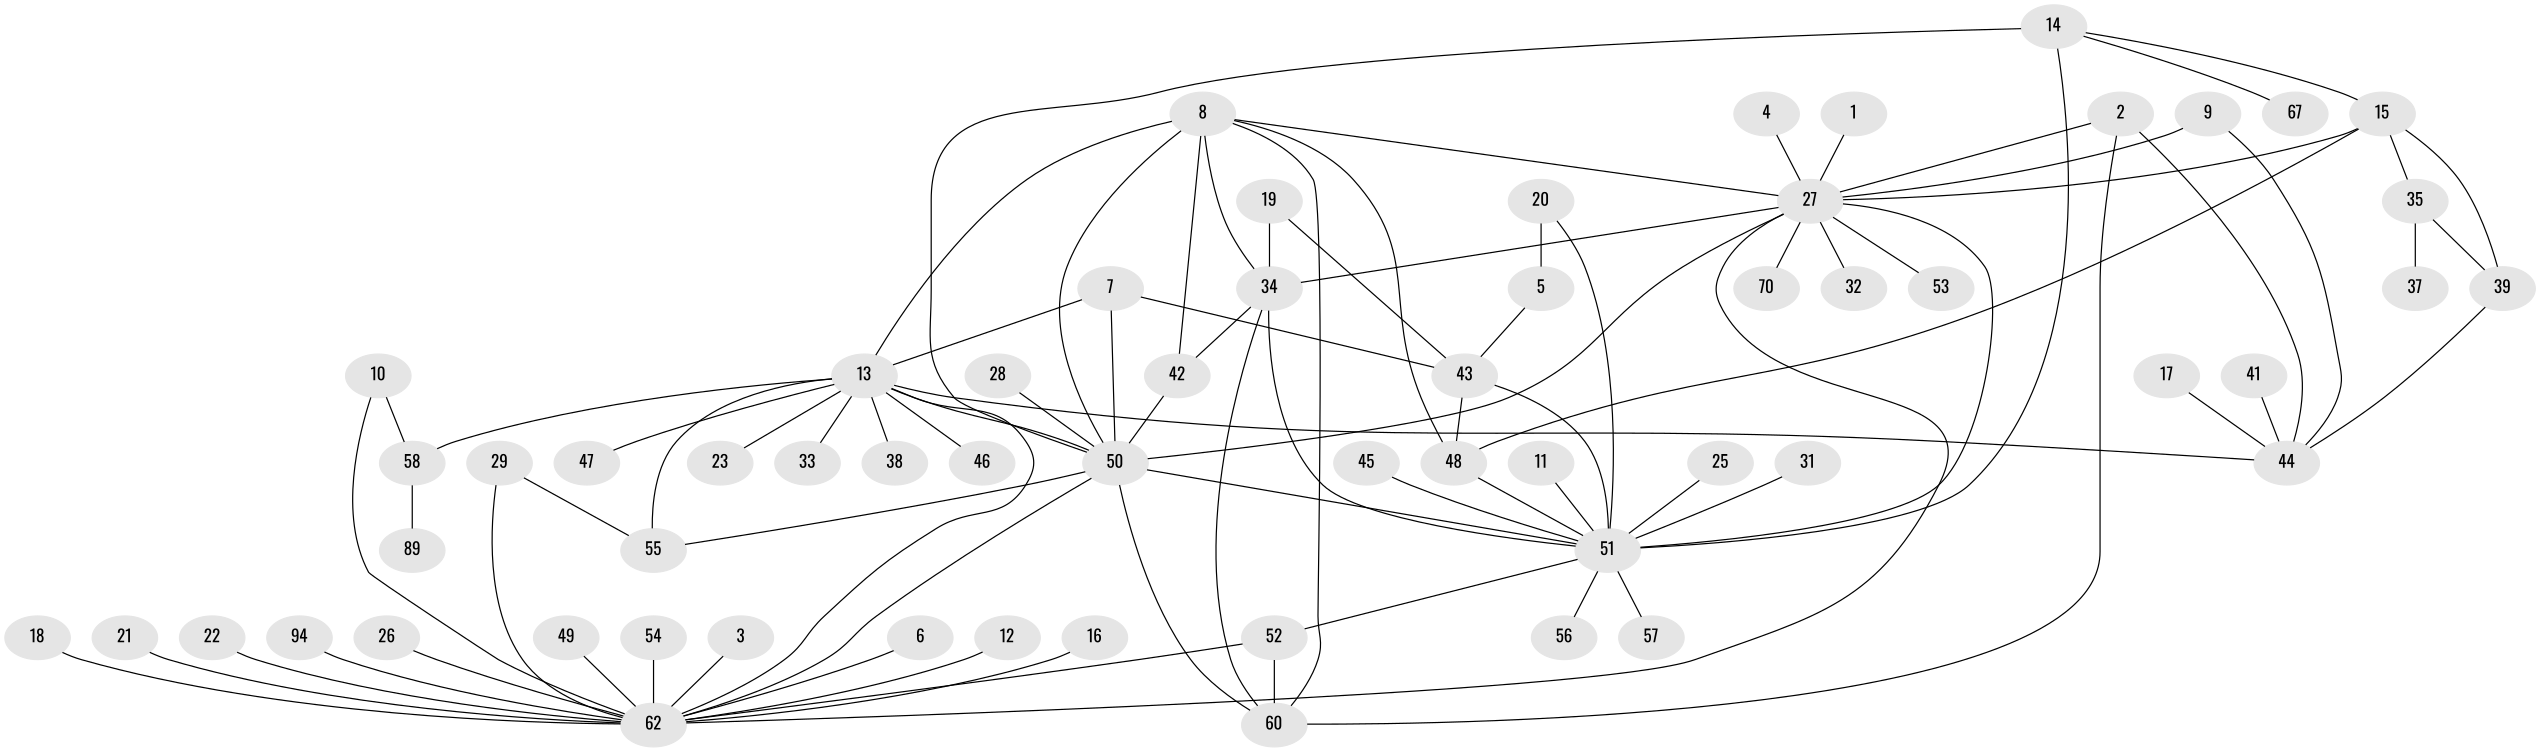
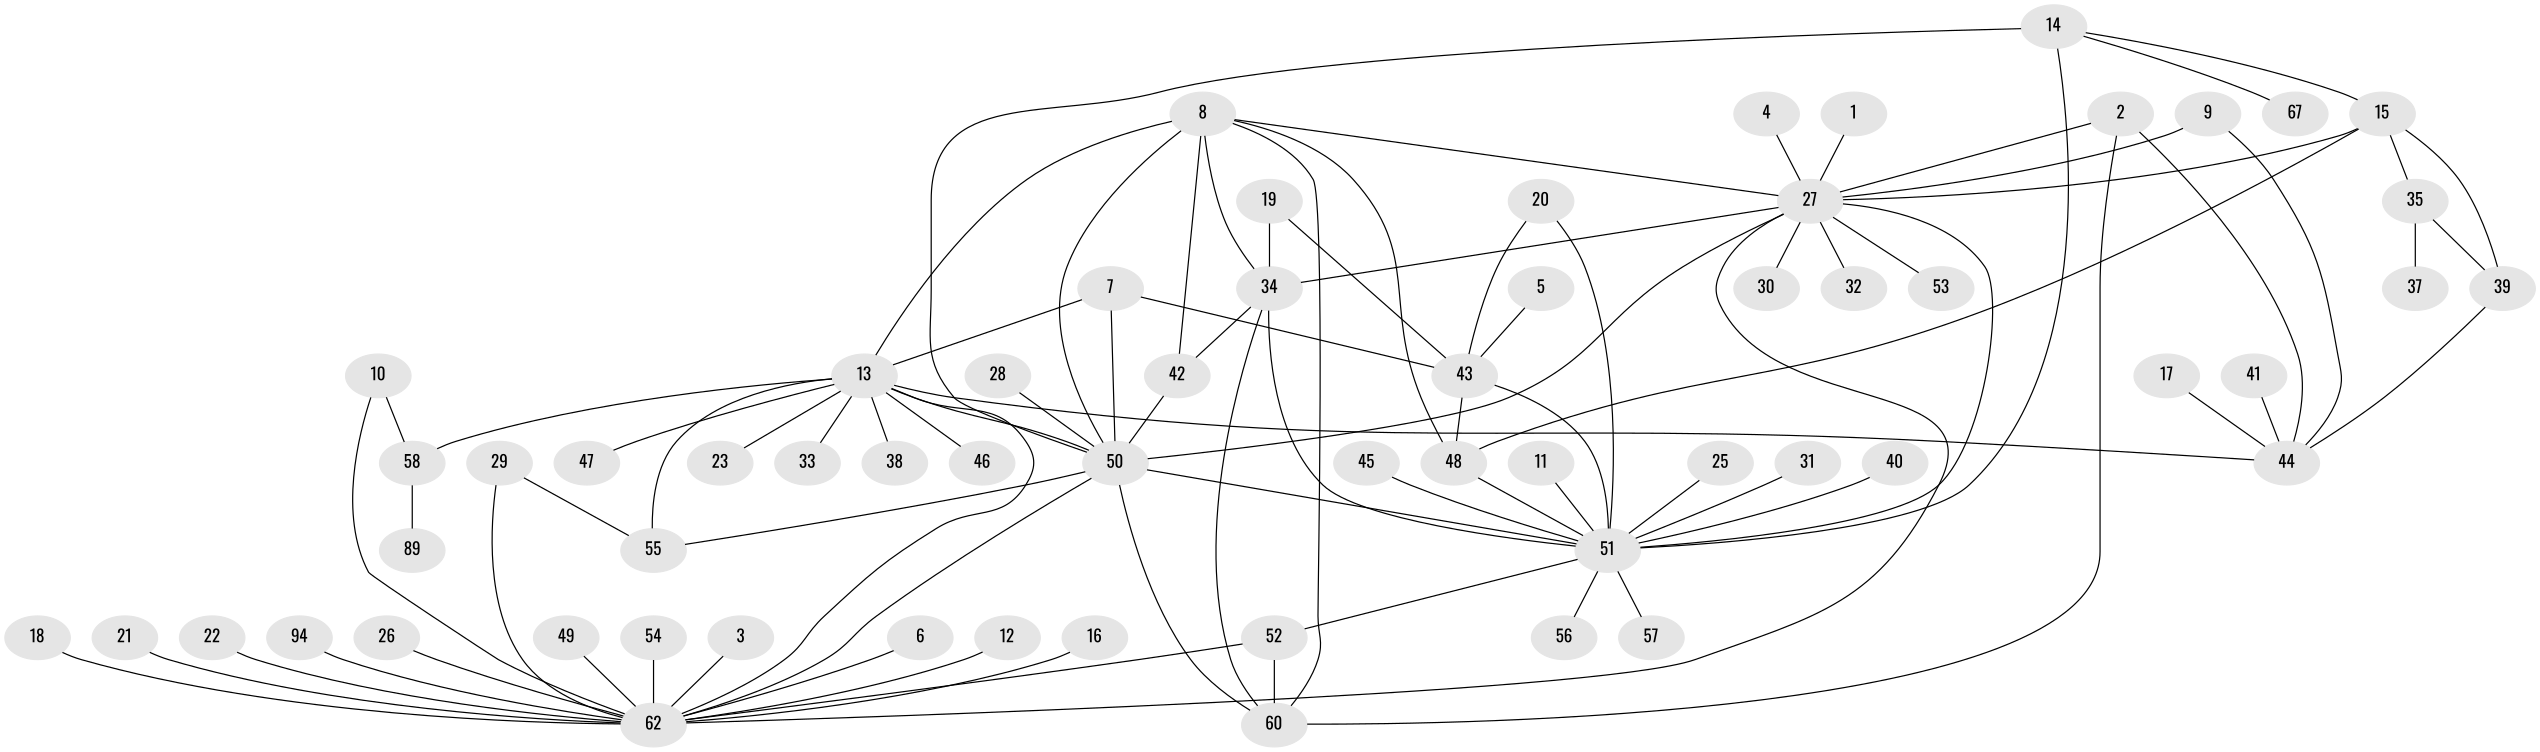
edge "20" -- "5": now "20" -- "43"
node "70": label "70" -> "30"
node "40": added
